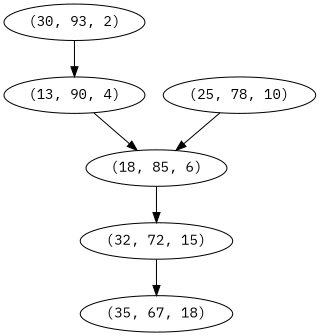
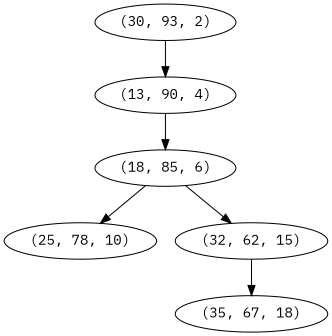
edge "(25, 78, 10)" -> "(18, 85, 6)": reversed
node "(32, 72, 15)": label "(32, 72, 15)" -> "(32, 62, 15)"
